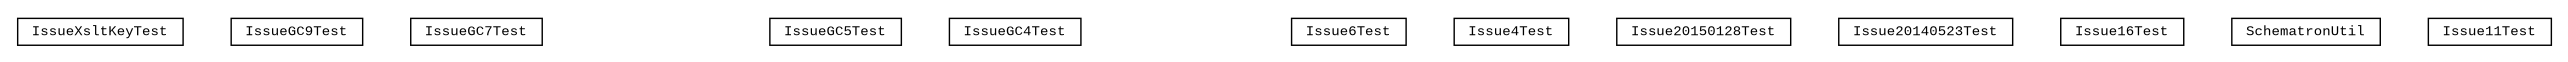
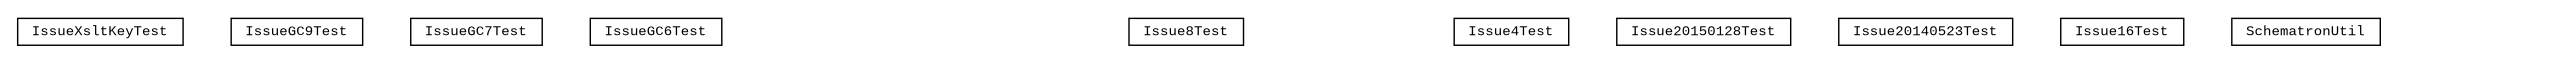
node "IssueGC6Test": added
node "IssueGC5Test": removed
node "IssueGC4Test": removed
node "Issue8Test": added
node "Issue6Test": removed
node "Issue11Test": removed
